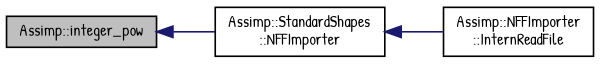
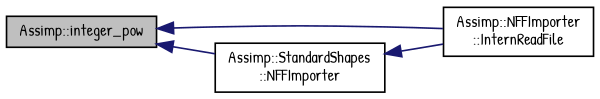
edge "Assimp::NFFImporter ::InternReadFile" -> "Assimp::integer_pow": added
